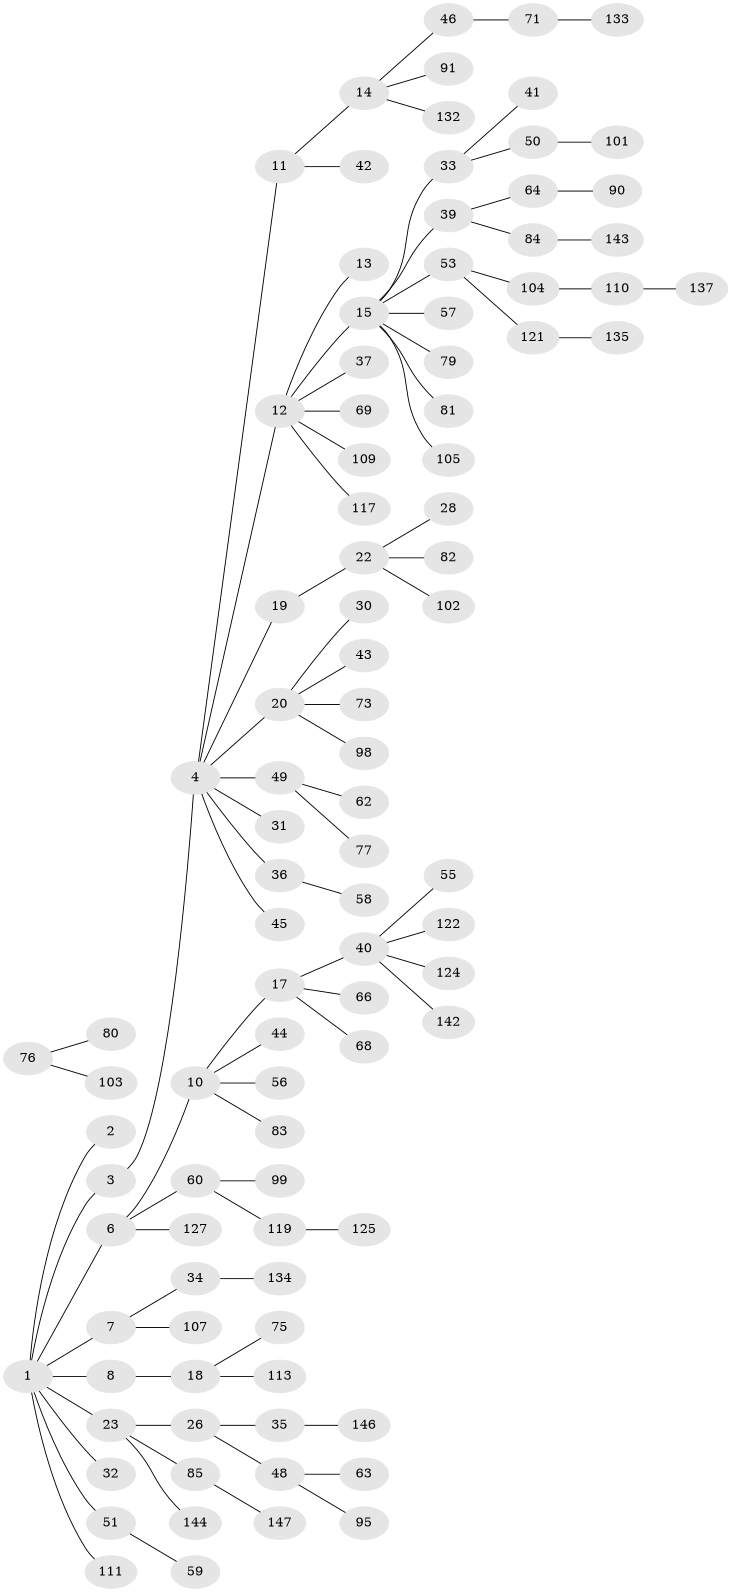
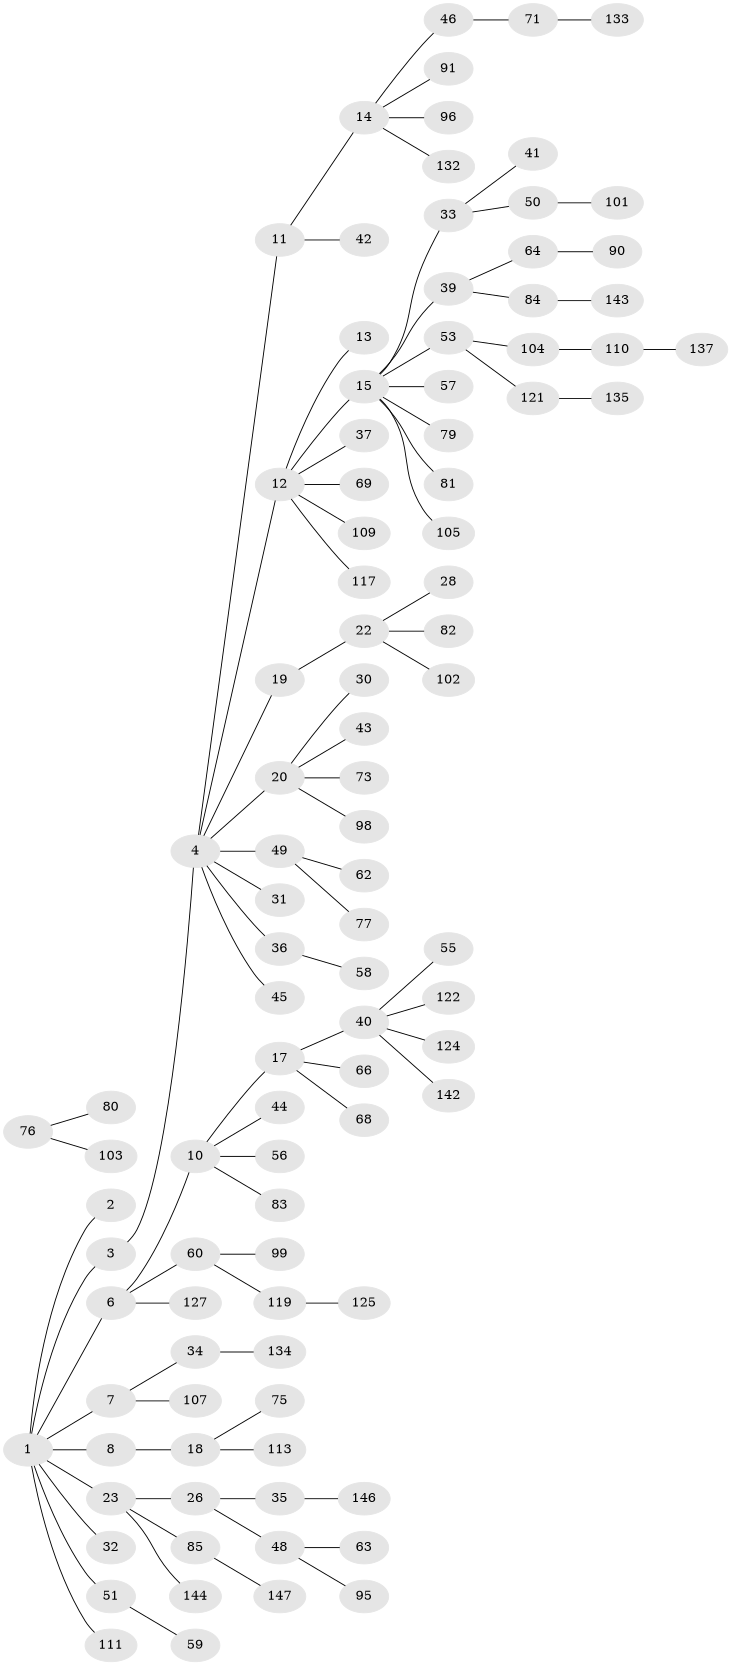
node "96": added
